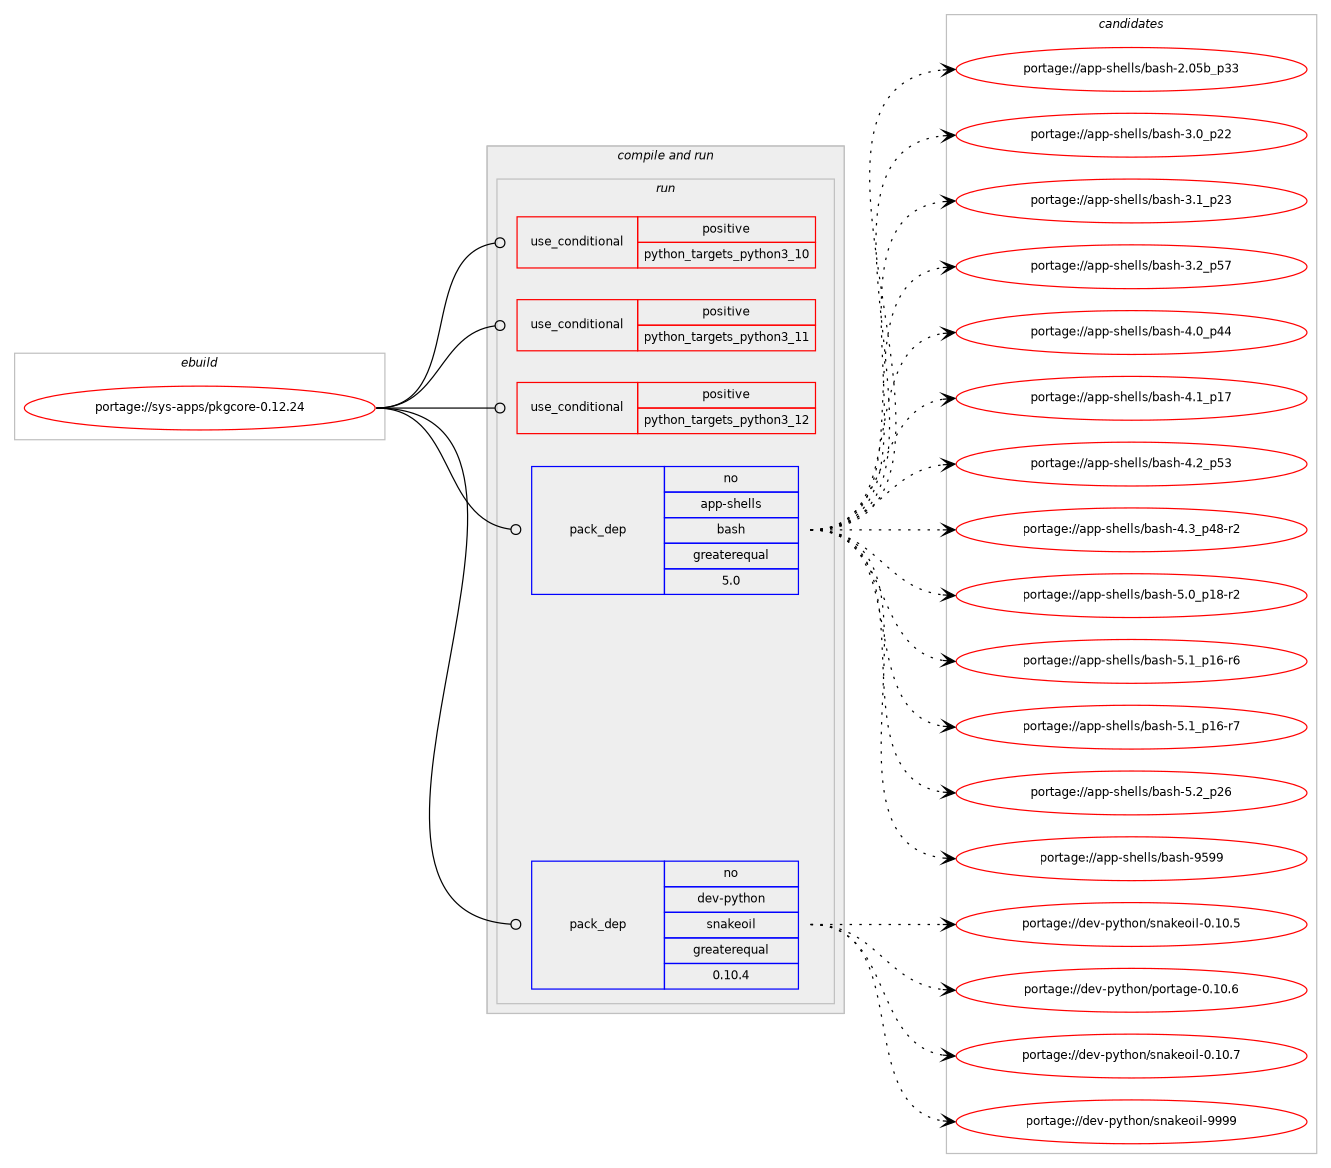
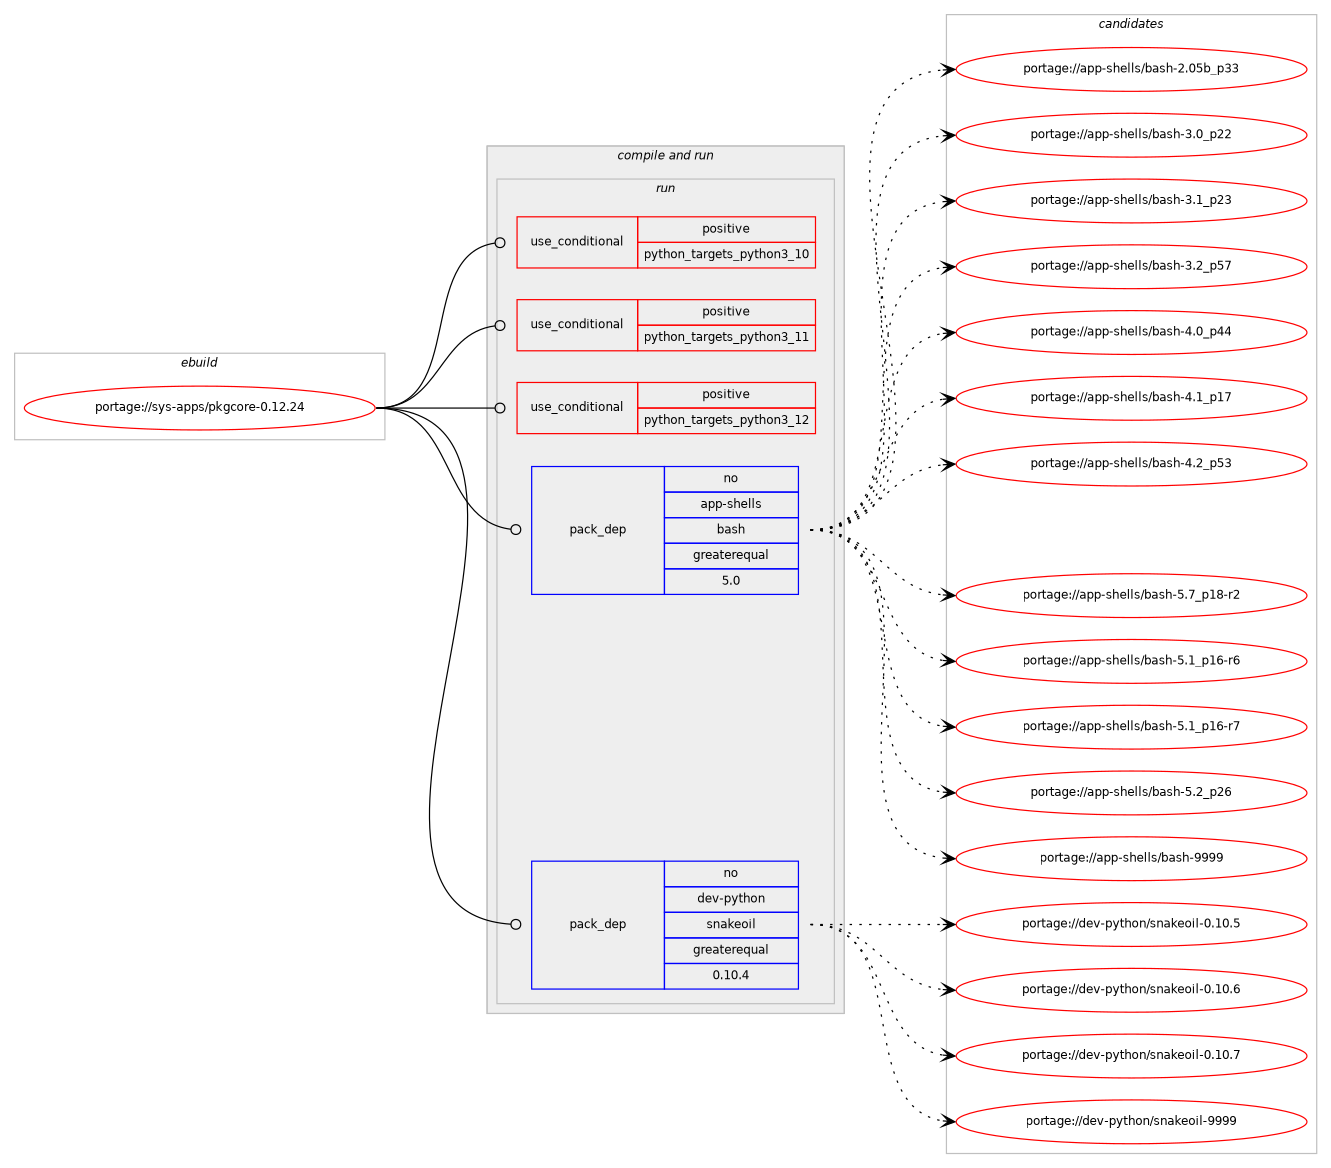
node "portage://app-shells/bash-4.3_p48-r2": removed
node "portage://app-shells/bash-5.0_p18-r2": label "portage://app-shells/bash-5.0_p18-r2" -> "portage://app-shells/bash-5.7_p18-r2"
node "portage://app-shells/bash-9599": label "portage://app-shells/bash-9599" -> "portage://app-shells/bash-9999"
node "portage://dev-python/portage-0.10.6": label "portage://dev-python/portage-0.10.6" -> "portage://dev-python/snakeoil-0.10.6"
